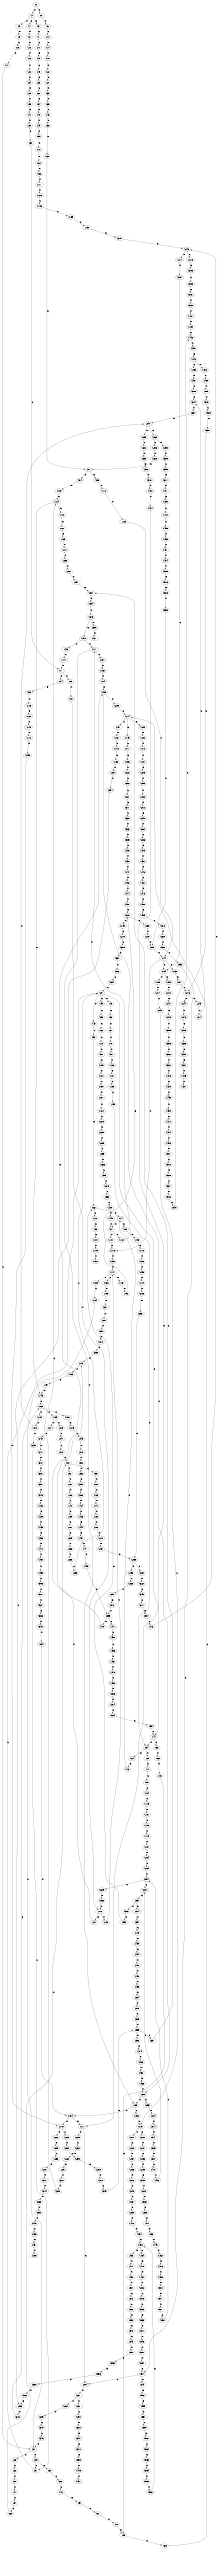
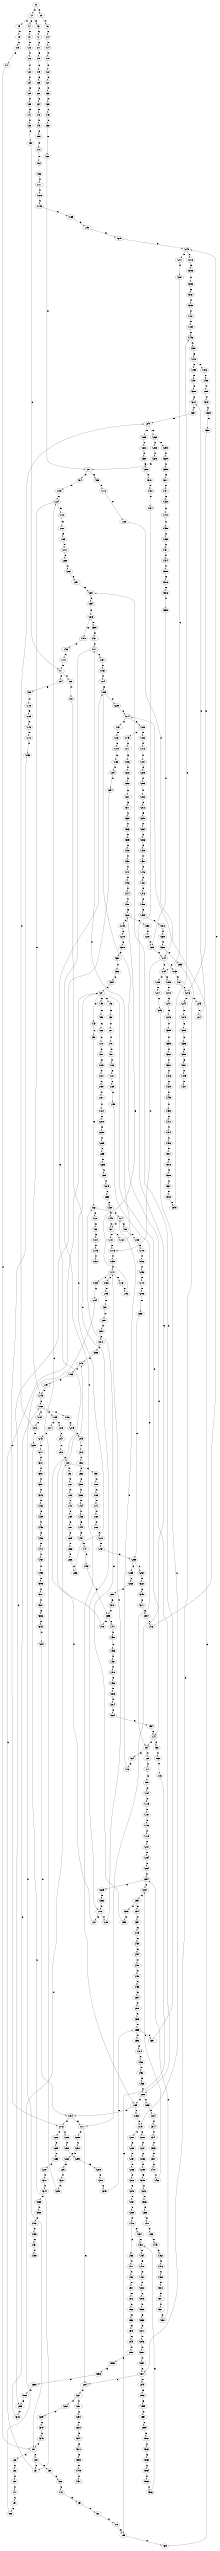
edge "S82" -> "S96": removed, label "C"
edge "S400" -> "S117": now "S421" -> "S117"
edge "S114" -> "S149": now "S130" -> "S149"
edge "S450" -> "S463": now "S412" -> "S463"
